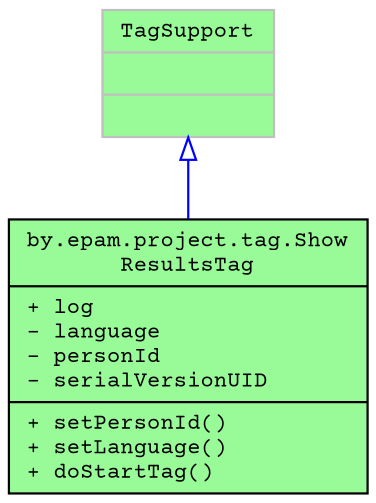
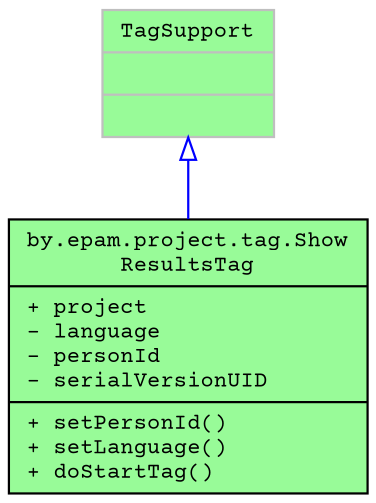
node "by.epam.project.tag.Show": text "+ log" -> "+ project"
